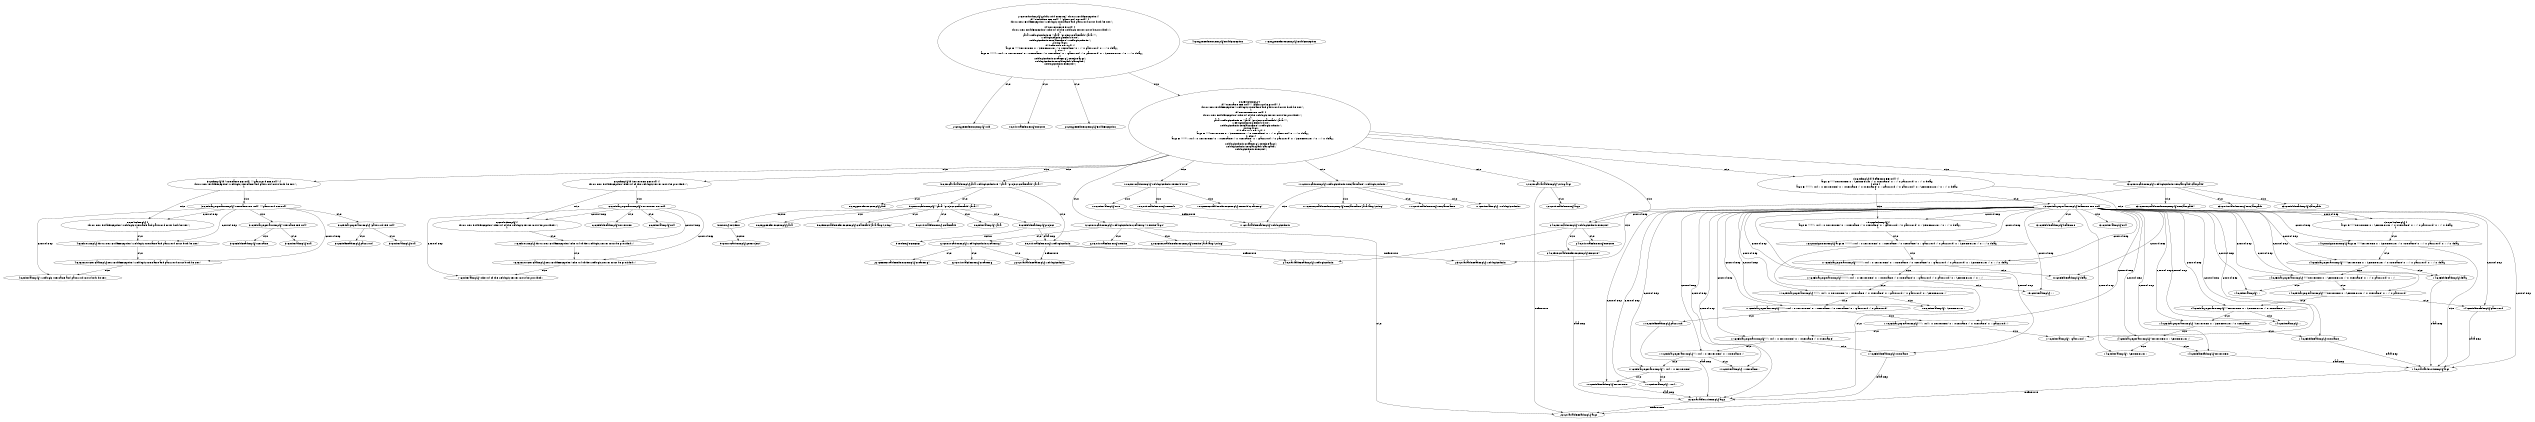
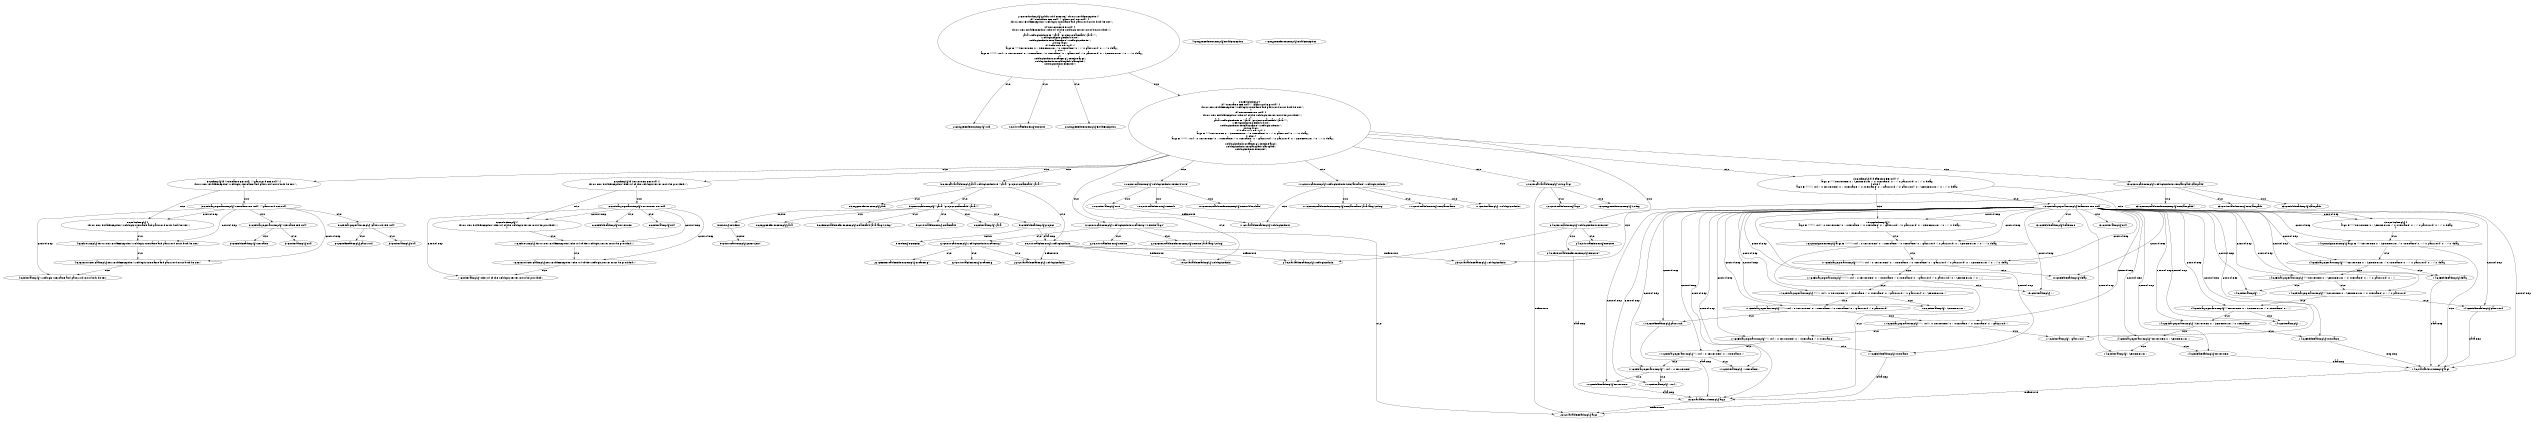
node "10:CtExecutableReferenceImpl@setFork(createArg)": label "10:CtExecutableReferenceImpl@setFork(createArg)" -> "10:CtExecutableReferenceImpl@setFork(boolean)"
node "12:CtTypeReferenceImpl@String": added
edge "13:CtBinaryOperatorImpl@beaHome == null" -> "24:CtInvocationImpl@weblogicAdmin.execute()": now "13:CtBinaryOperatorImpl@beaHome == null" -> "17:CtFieldReadImpl@password"
node "10:CtVariableReadImpl@weblogicAdmin": added
edge "14:CtFieldReadImpl@username" -> "14:CtVariableWriteImpl@args": label "Data Dep" -> "Dep Dep"
